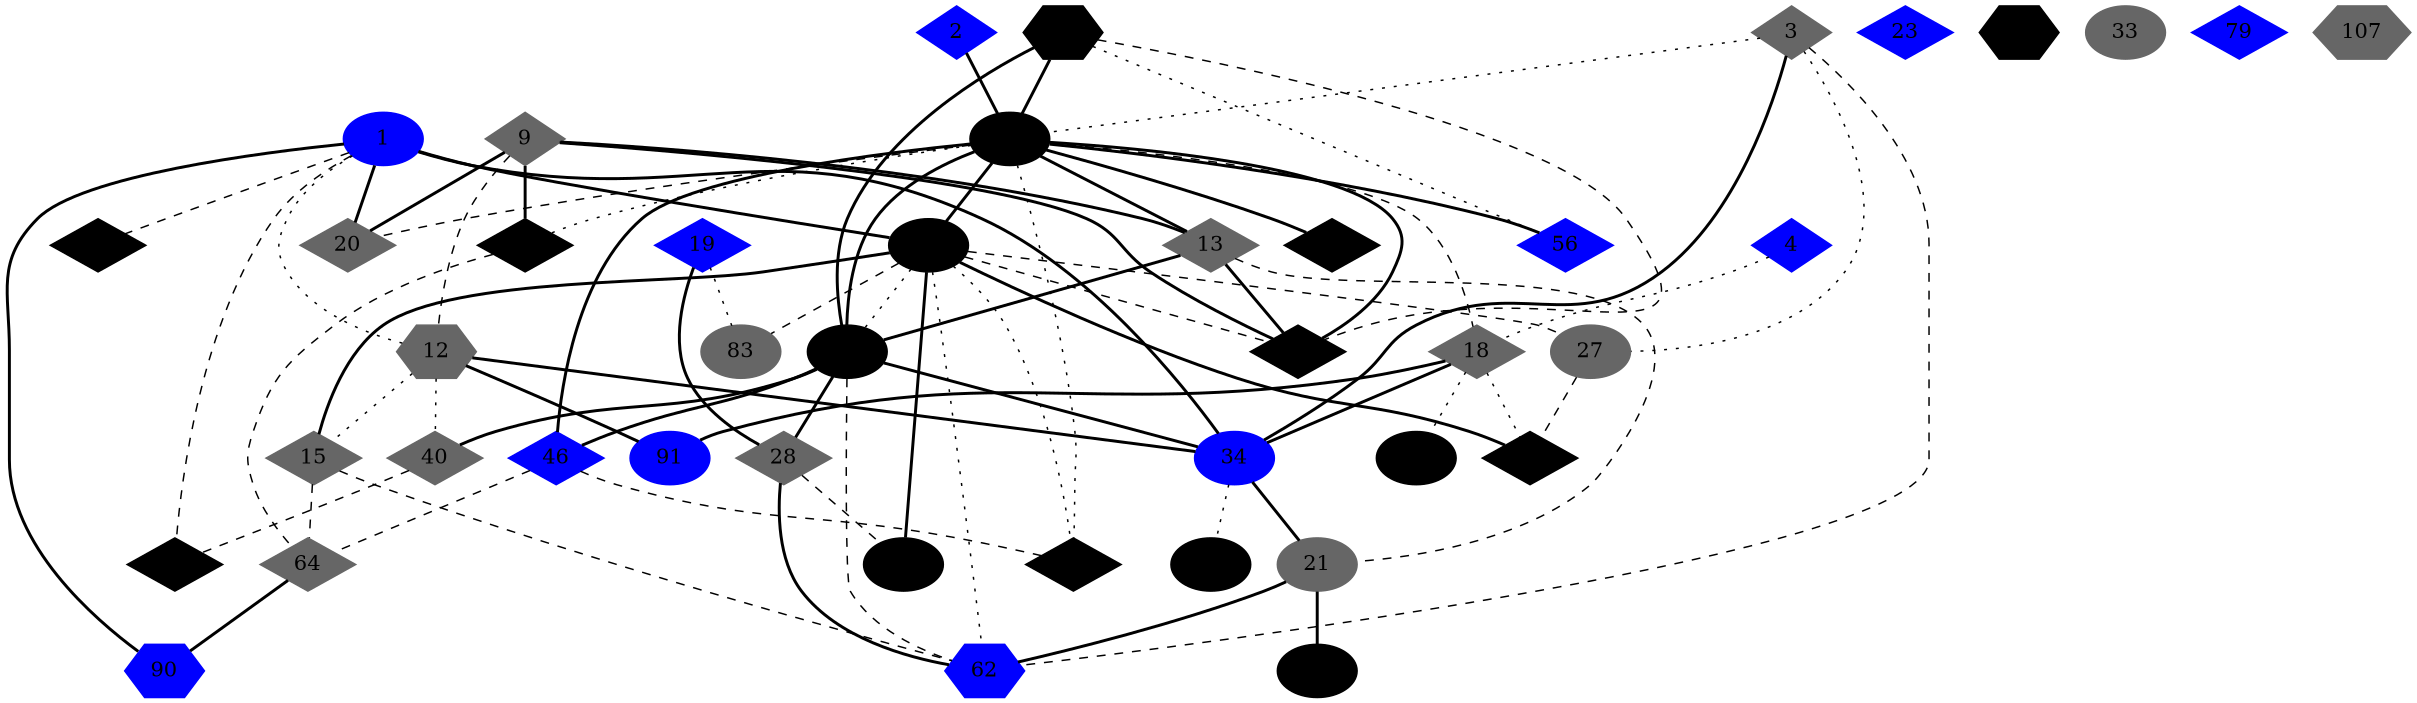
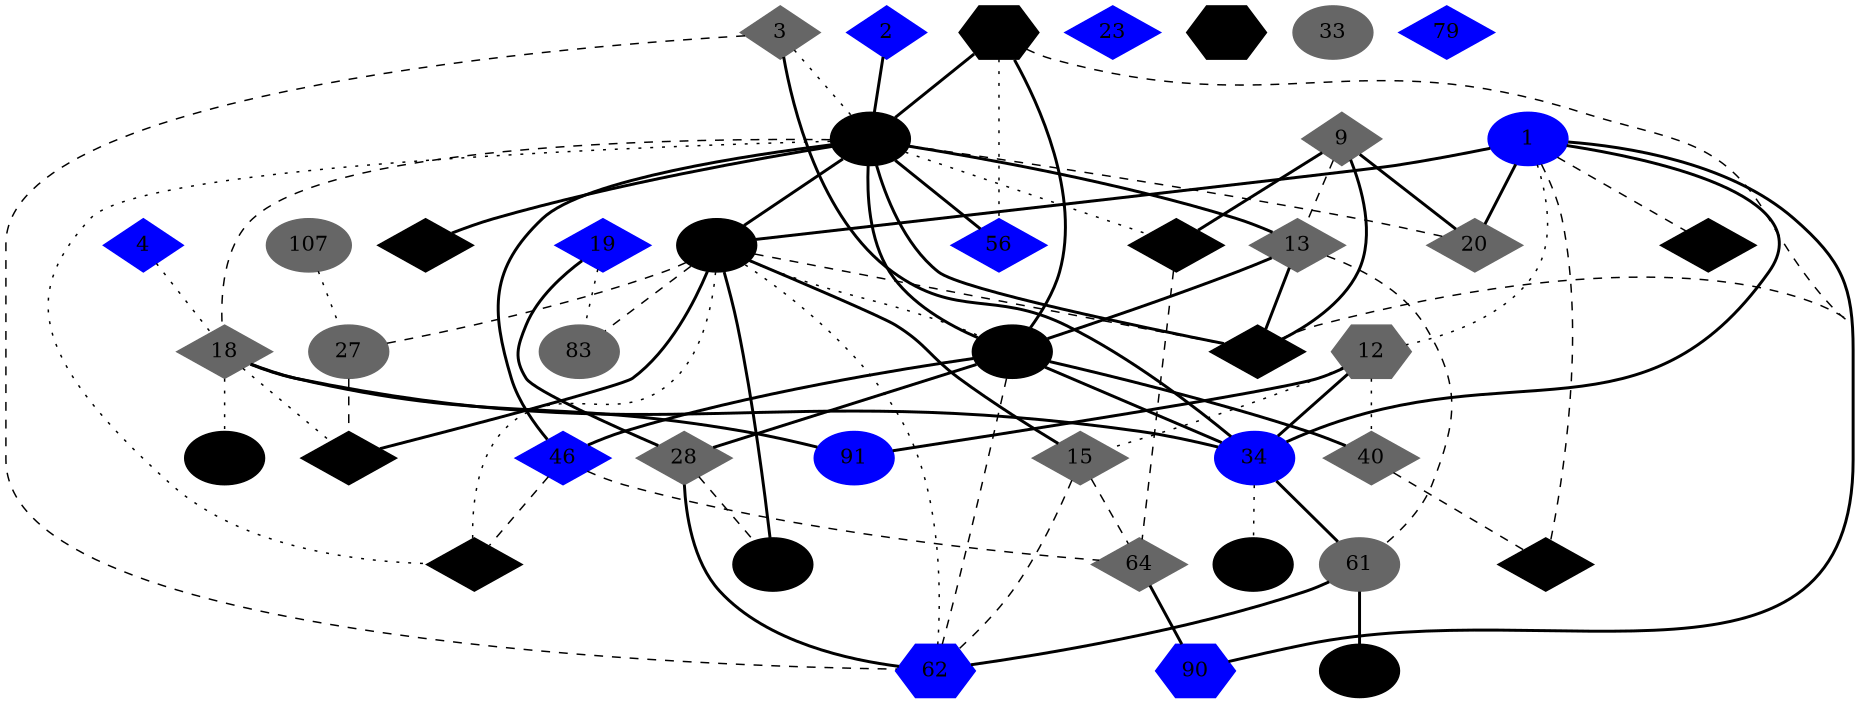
node "107": shape hexagon -> ellipse
edge "9" -- "13": style bold -> dashed
edge "9" -- "12": removed
edge "3" -- "27": now "107" -- "27"
node "21": label "21" -> "61"
